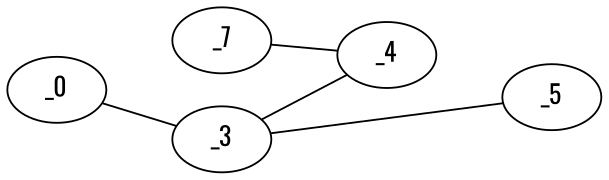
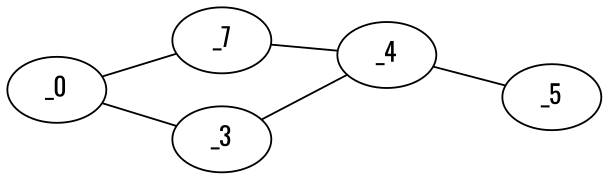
edge "_7" -- "_0": added
edge "_5" -- "_3": now "_5" -- "_4"
